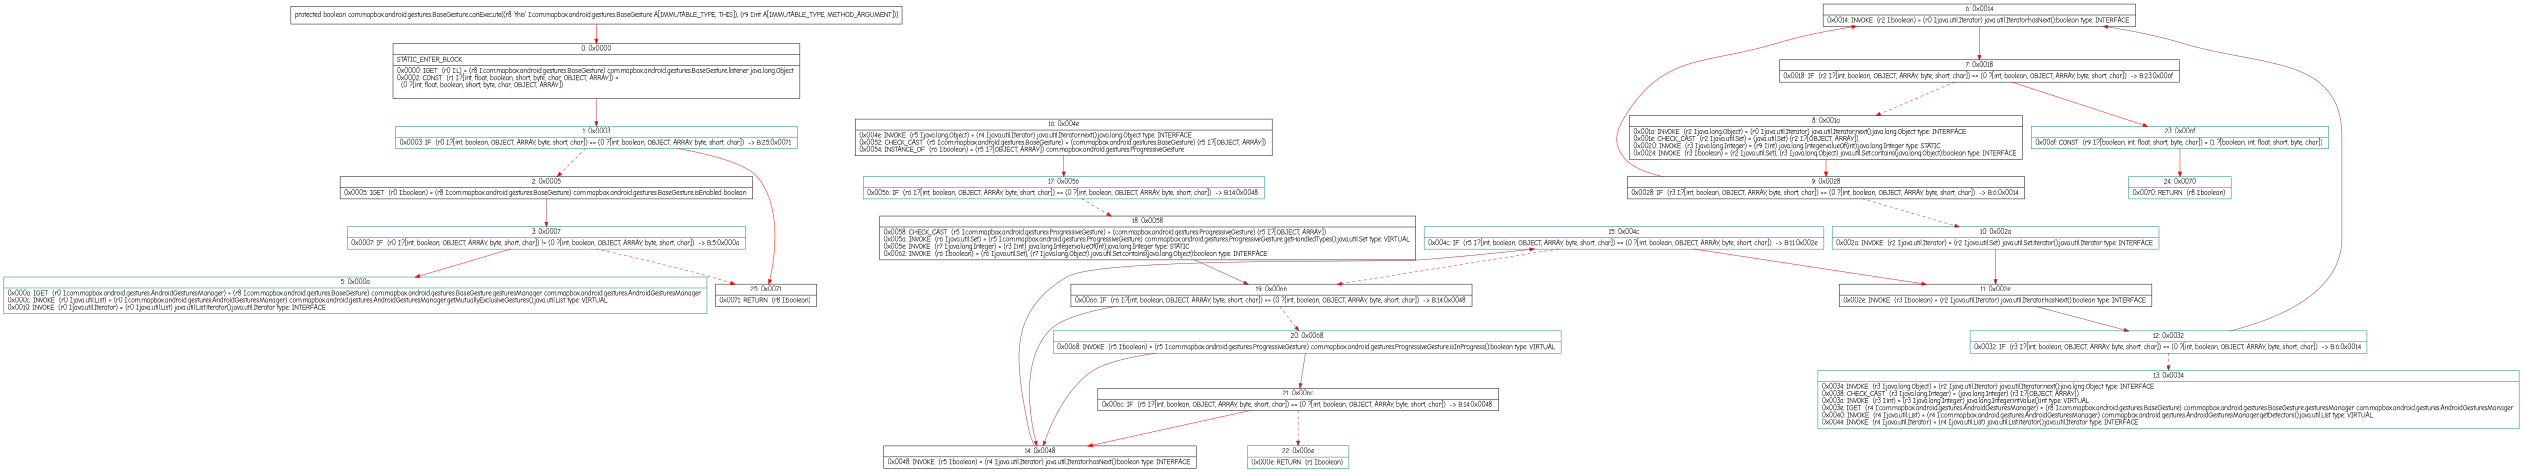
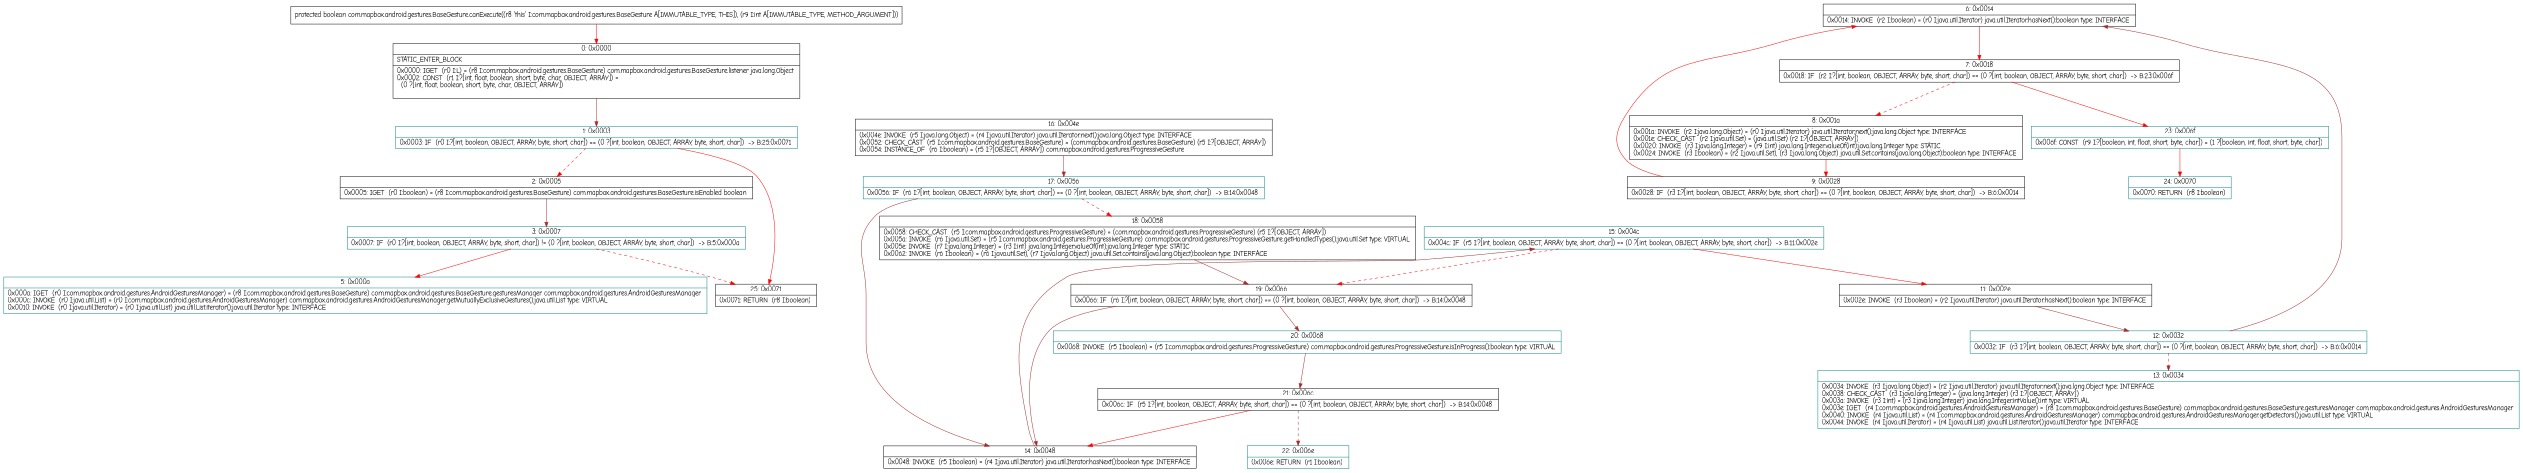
node "10: 0x002a": removed
edge "19: 0x0066" -> "20: 0x0068": style dashed -> solid
edge "20: 0x0068" -> "14: 0x0048": now "17: 0x0056" -> "14: 0x0048"
node "22: 0x006e": text "0x000e: RETURN  (r1 I:boolean)" -> "0x006e: RETURN  (r1 I:boolean)"
